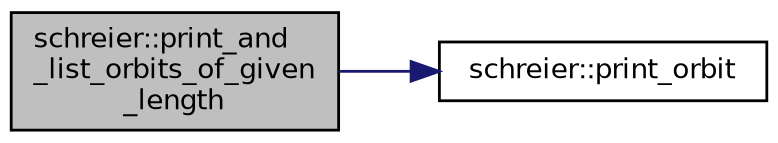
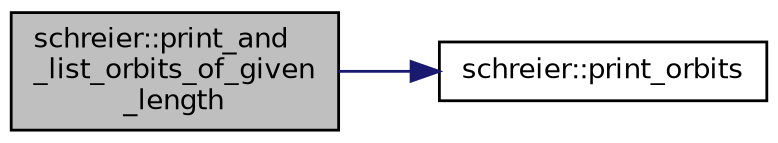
node "schreier::print_orbit": label "schreier::print_orbit" -> "schreier::print_orbits"
